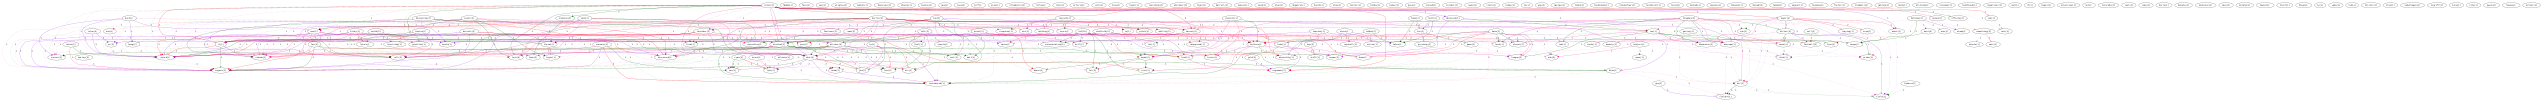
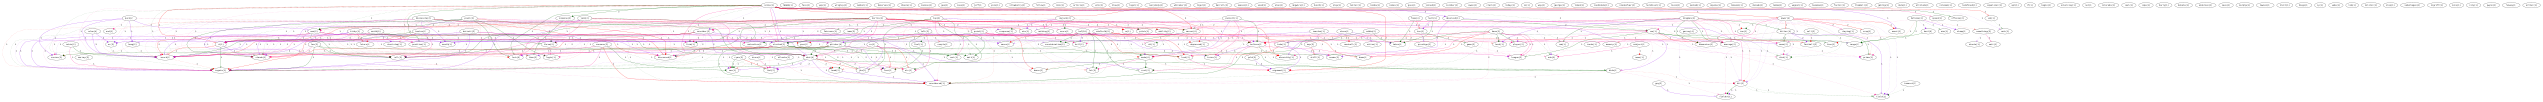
edge "detroit(2)" -> "rest(2)": color red -> purple
